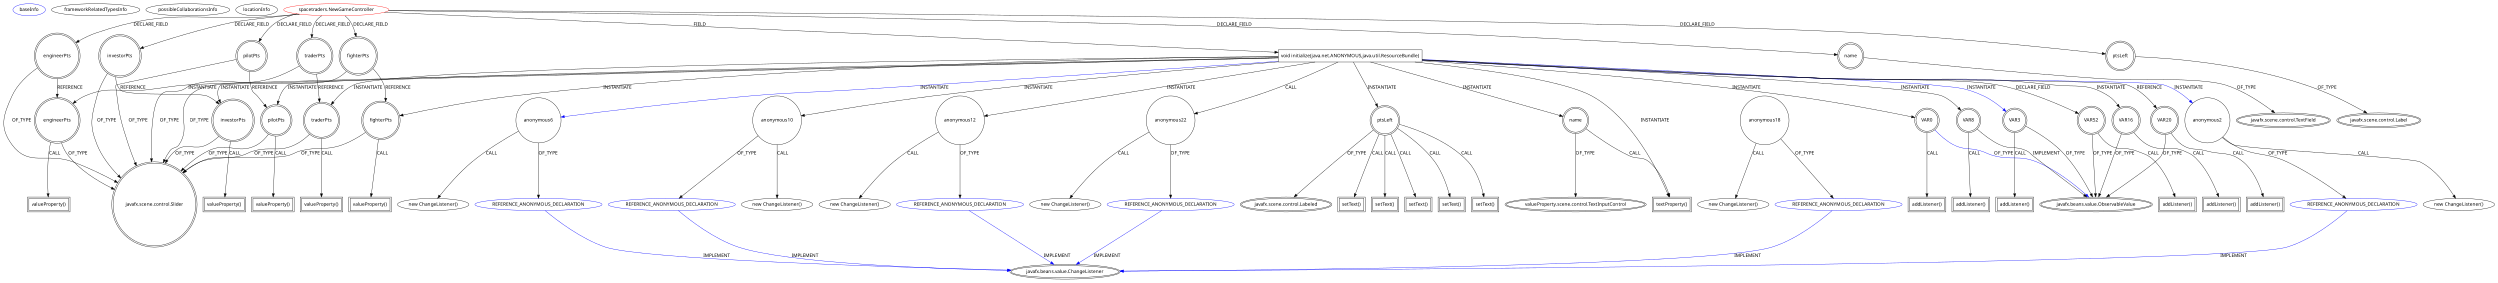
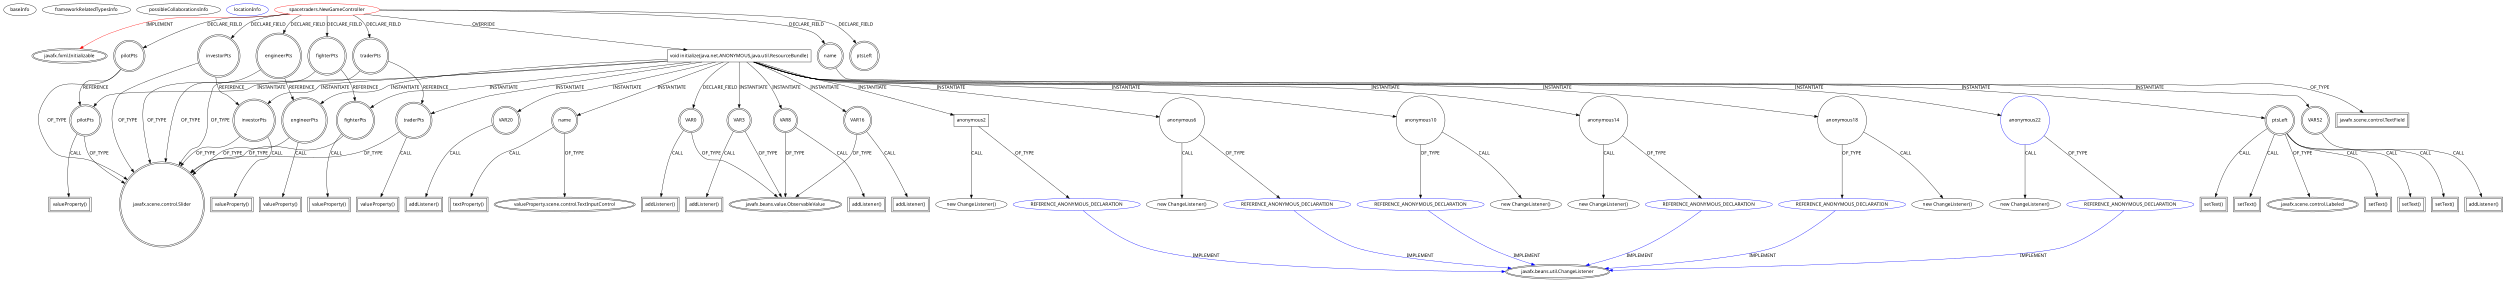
node "baseInfo": color blue -> black
node "locationInfo": color black -> blue
edge "spacetraders.NewGameController" -> "void initialize(java.net.ANONYMOUS,java.util.ResourceBundle)": label "FIELD" -> "OVERRIDE"
node "javafx.fxml.Initializable": added
edge "void initialize(java.net.ANONYMOUS,java.util.ResourceBundle)" -> "VAR3": color blue -> black
edge "void initialize(java.net.ANONYMOUS,java.util.ResourceBundle)" -> "anonymous2": color blue -> black
edge "void initialize(java.net.ANONYMOUS,java.util.ResourceBundle)" -> "anonymous6": color blue -> black
edge "void initialize(java.net.ANONYMOUS,java.util.ResourceBundle)" -> "textProperty()": now "void initialize(java.net.ANONYMOUS,java.util.ResourceBundle)" -> "anonymous18"
edge "void initialize(java.net.ANONYMOUS,java.util.ResourceBundle)" -> "anonymous22": label "CALL" -> "INSTANTIATE"
edge "void initialize(java.net.ANONYMOUS,java.util.ResourceBundle)" -> "VAR0": label "INSTANTIATE" -> "DECLARE_FIELD"
edge "void initialize(java.net.ANONYMOUS,java.util.ResourceBundle)" -> "VAR52": label "DECLARE_FIELD" -> "INSTANTIATE"
edge "void initialize(java.net.ANONYMOUS,java.util.ResourceBundle)" -> "VAR20": label "REFERENCE" -> "INSTANTIATE"
node "anonymous12": label "anonymous12" -> "anonymous14"
node "anonymous22": color black -> blue
node "anonymous2": shape circle -> box
node "javafx.scene.control.TextField": shape ellipse -> box
node "javafx.scene.control.Label": removed
edge "VAR8" -> "javafx.beans.value.ObservableValue": label "IMPLEMENT" -> "OF_TYPE"
edge "VAR0" -> "javafx.beans.value.ObservableValue": color blue -> black
edge "VAR52" -> "javafx.beans.value.ObservableValue": removed, label "OF_TYPE"
edge "VAR20" -> "javafx.beans.value.ObservableValue": removed, label "OF_TYPE"
node "javafx.beans.value.ChangeListener": label "javafx.beans.value.ChangeListener" -> "javafx.beans.util.ChangeListener"
